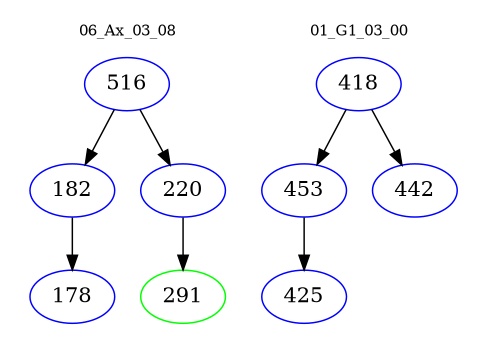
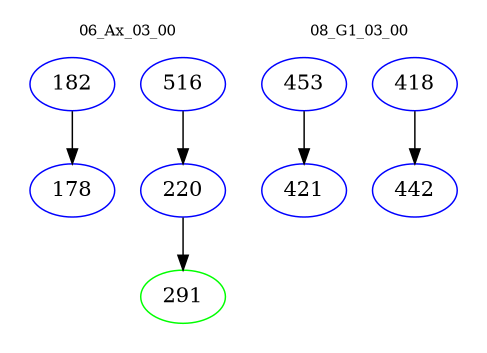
cluster "06_Ax_03_08": label "06_Ax_03_08" -> "06_Ax_03_00"
cluster "01_G1_03_00": label "01_G1_03_00" -> "08_G1_03_00"
edge "516" -> "182": removed
edge "418" -> "453": removed
node "425": label "425" -> "421"
